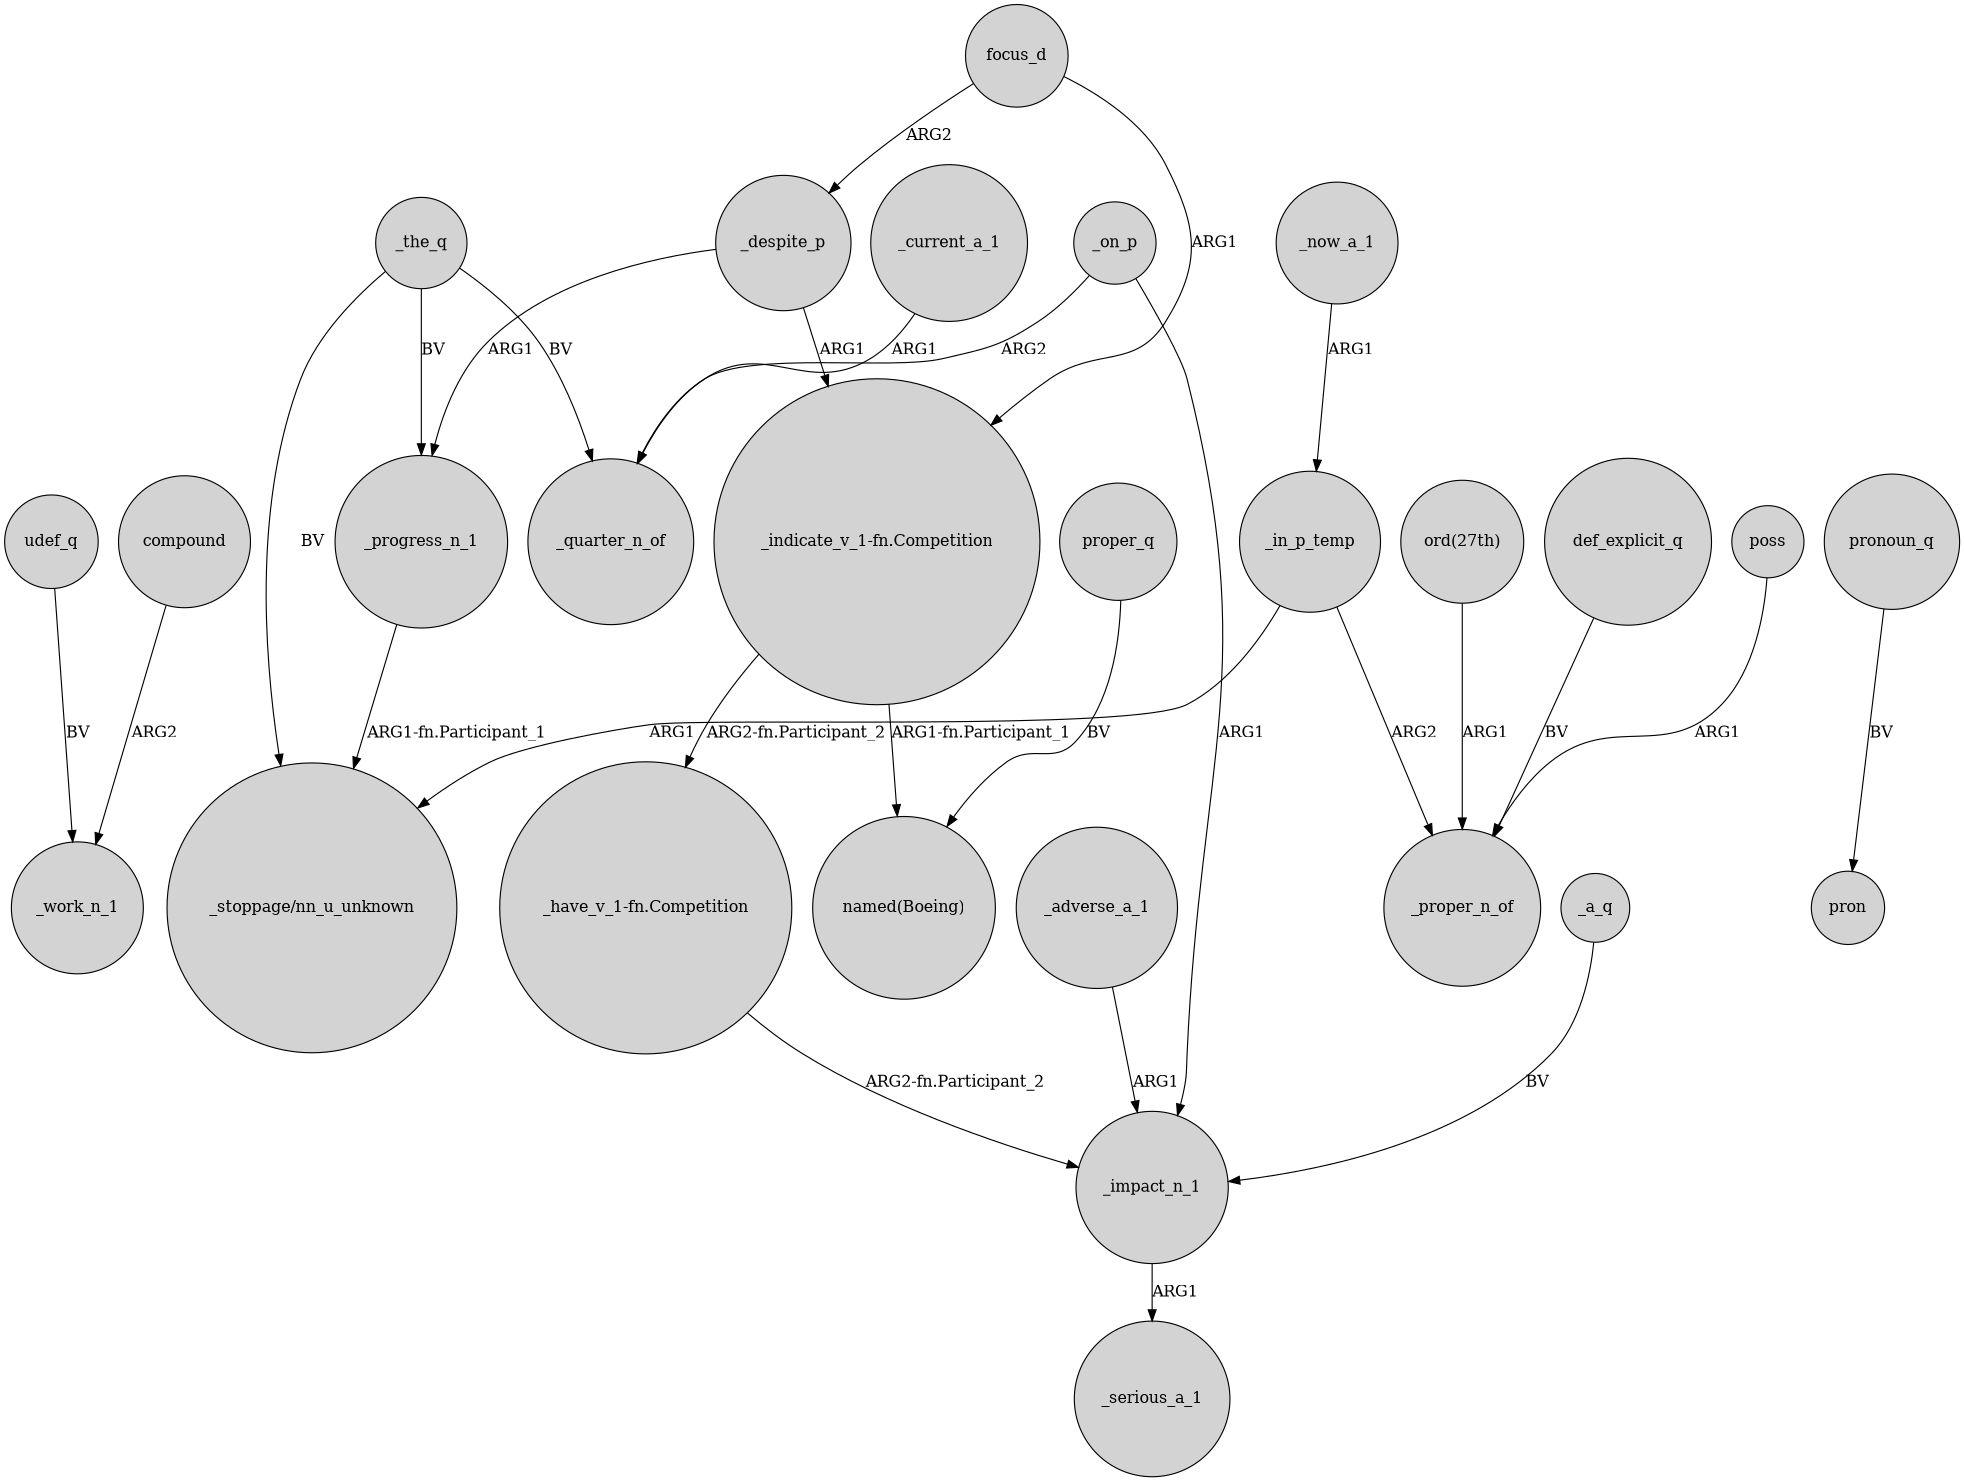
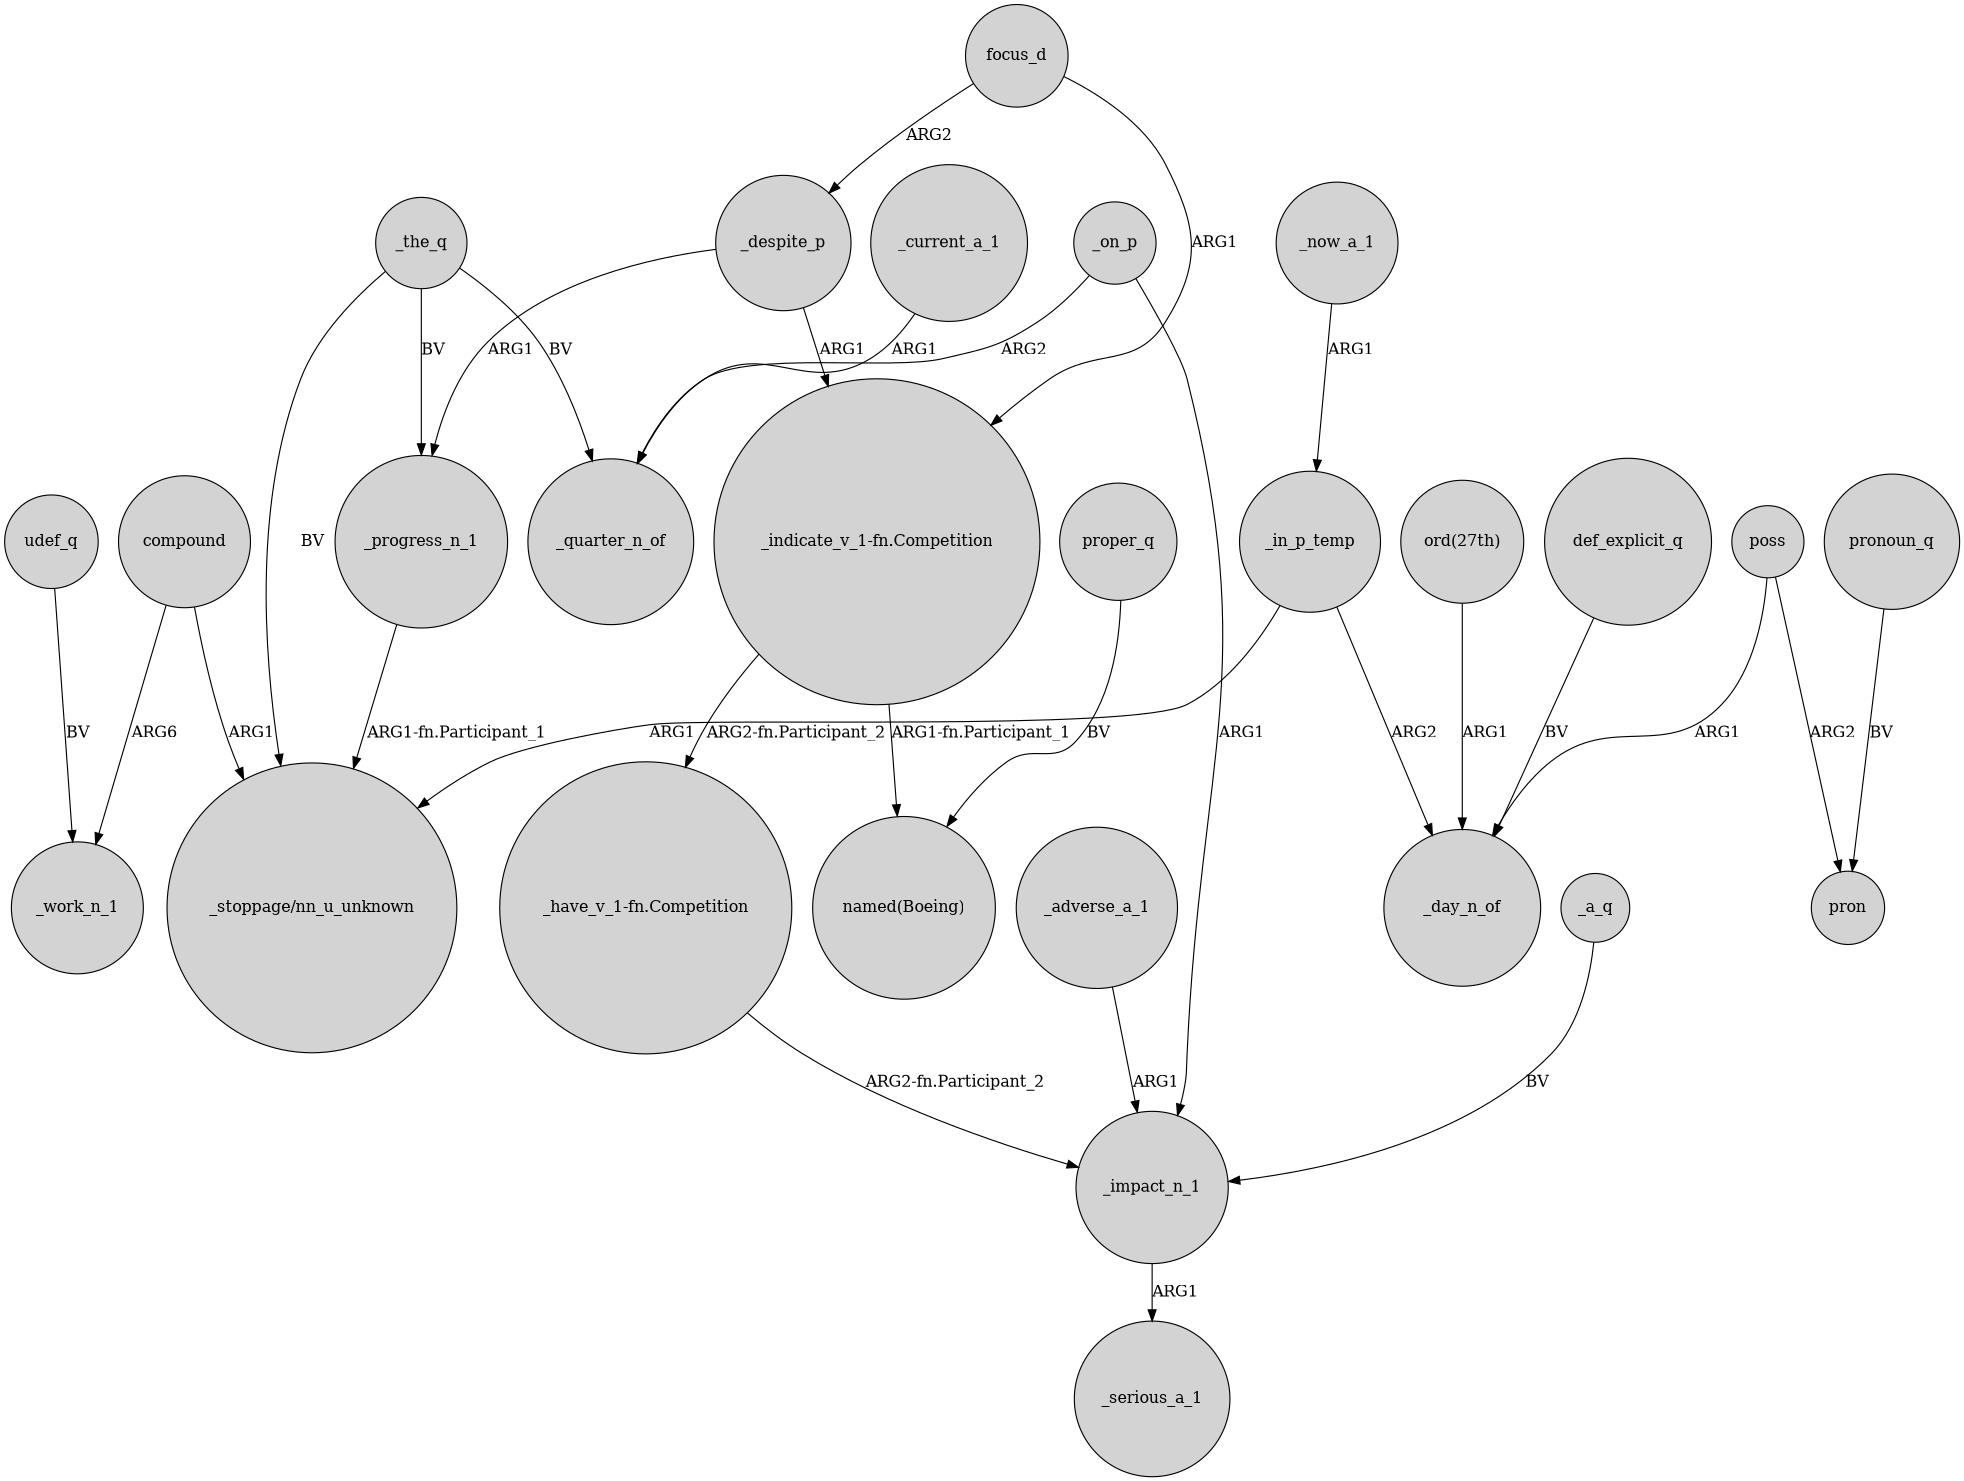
edge "compound" -> "_stoppage/nn_u_unknown": added, label "ARG1"
edge "poss" -> "pron": added, label "ARG2"
edge "compound" -> "_work_n_1": label "ARG2" -> "ARG6"
node "_proper_n_of": label "_proper_n_of" -> "_day_n_of"
